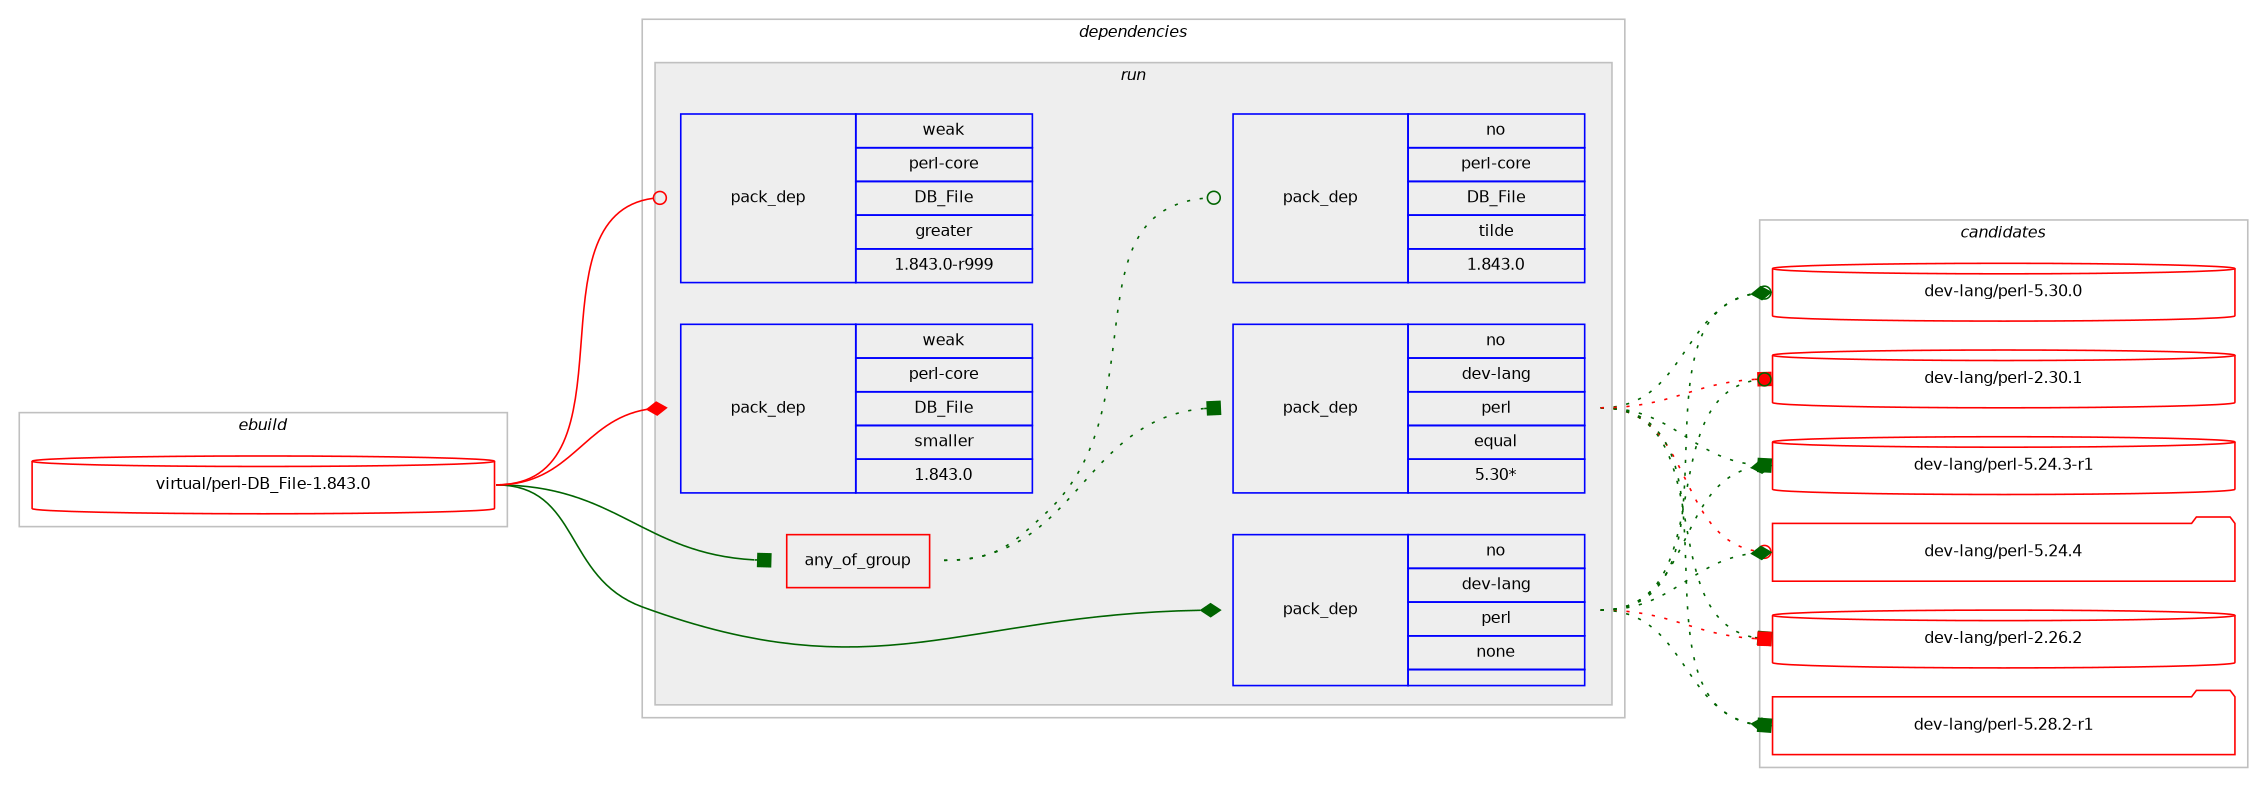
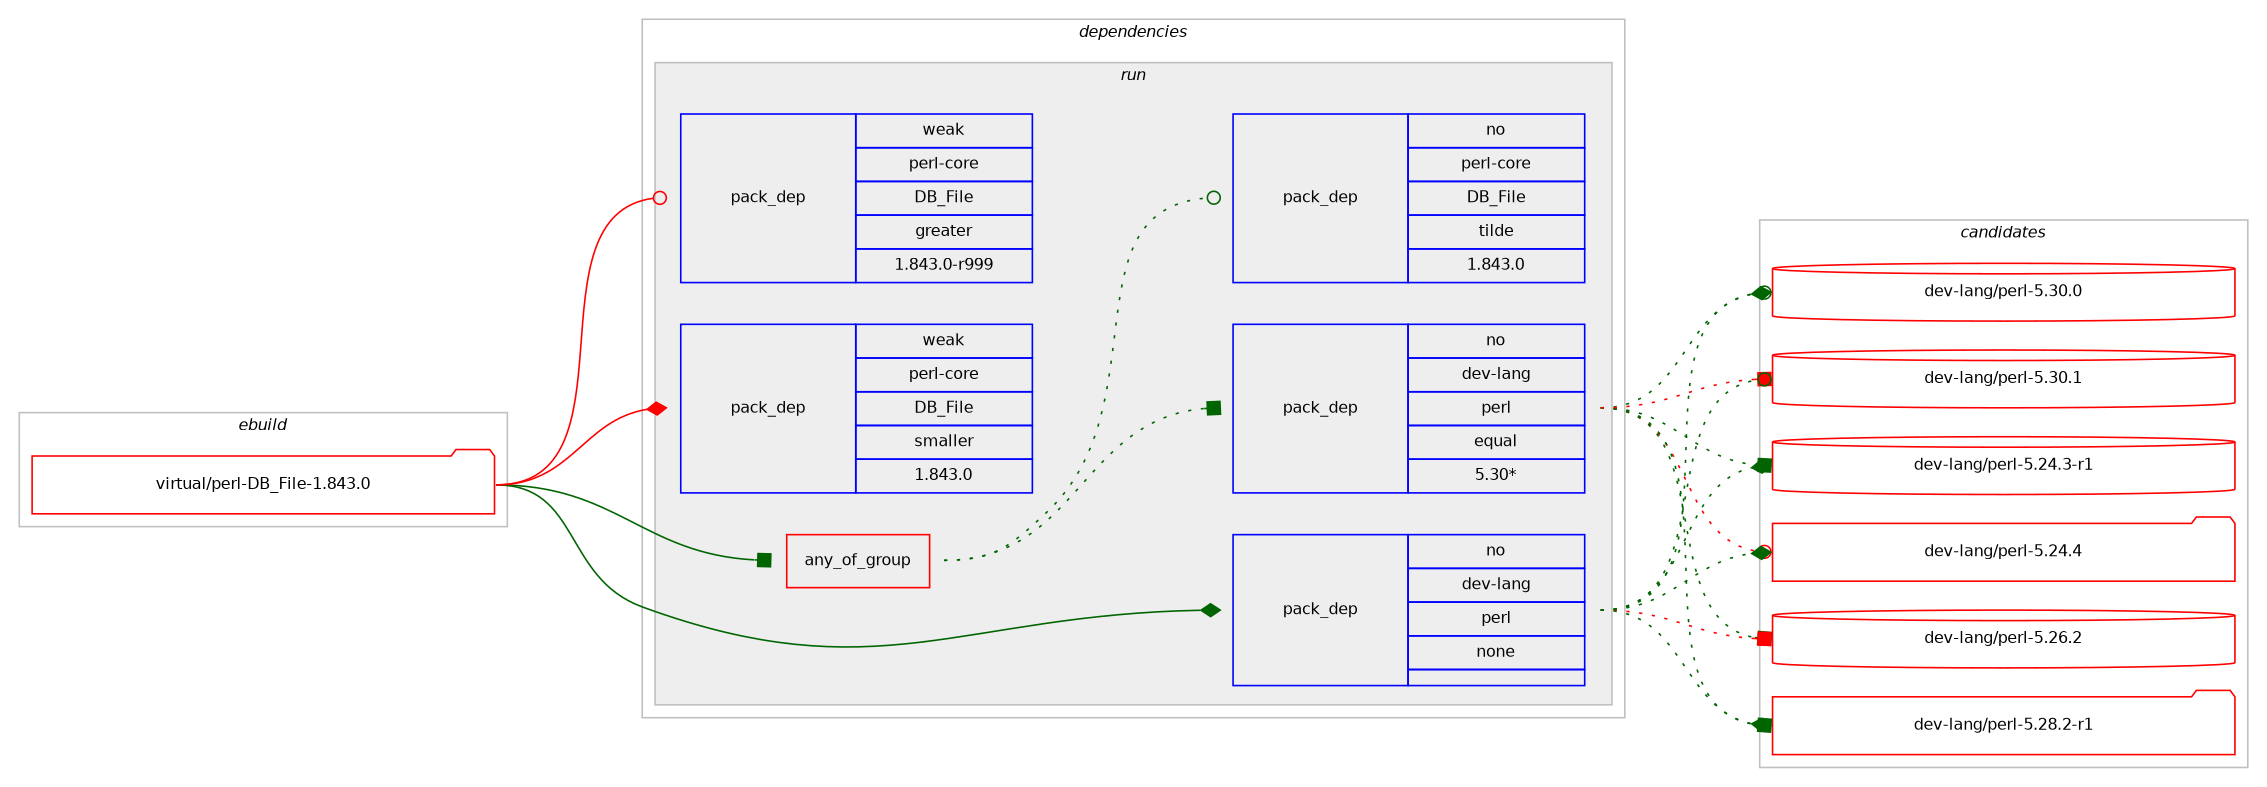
node "dev-lang/perl-2.30.1": label "dev-lang/perl-2.30.1" -> "dev-lang/perl-5.30.1"
node "virtual/perl-DB_File-1.843.0": shape cylinder -> folder
node "dev-lang/perl-2.26.2": label "dev-lang/perl-2.26.2" -> "dev-lang/perl-5.26.2"
